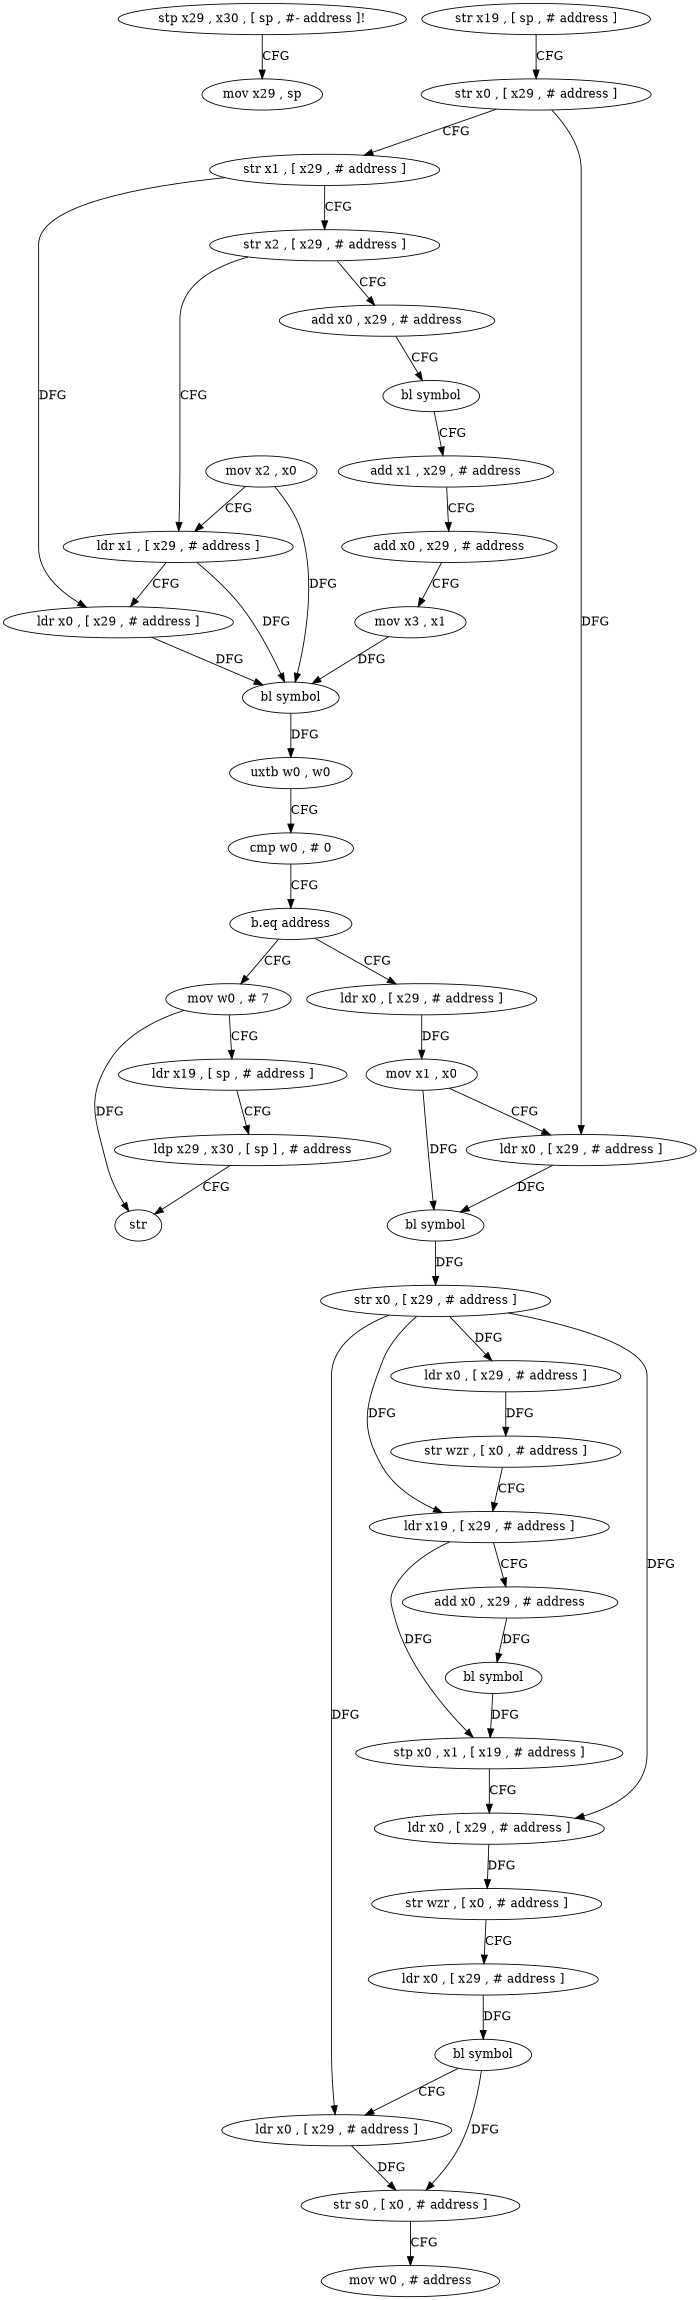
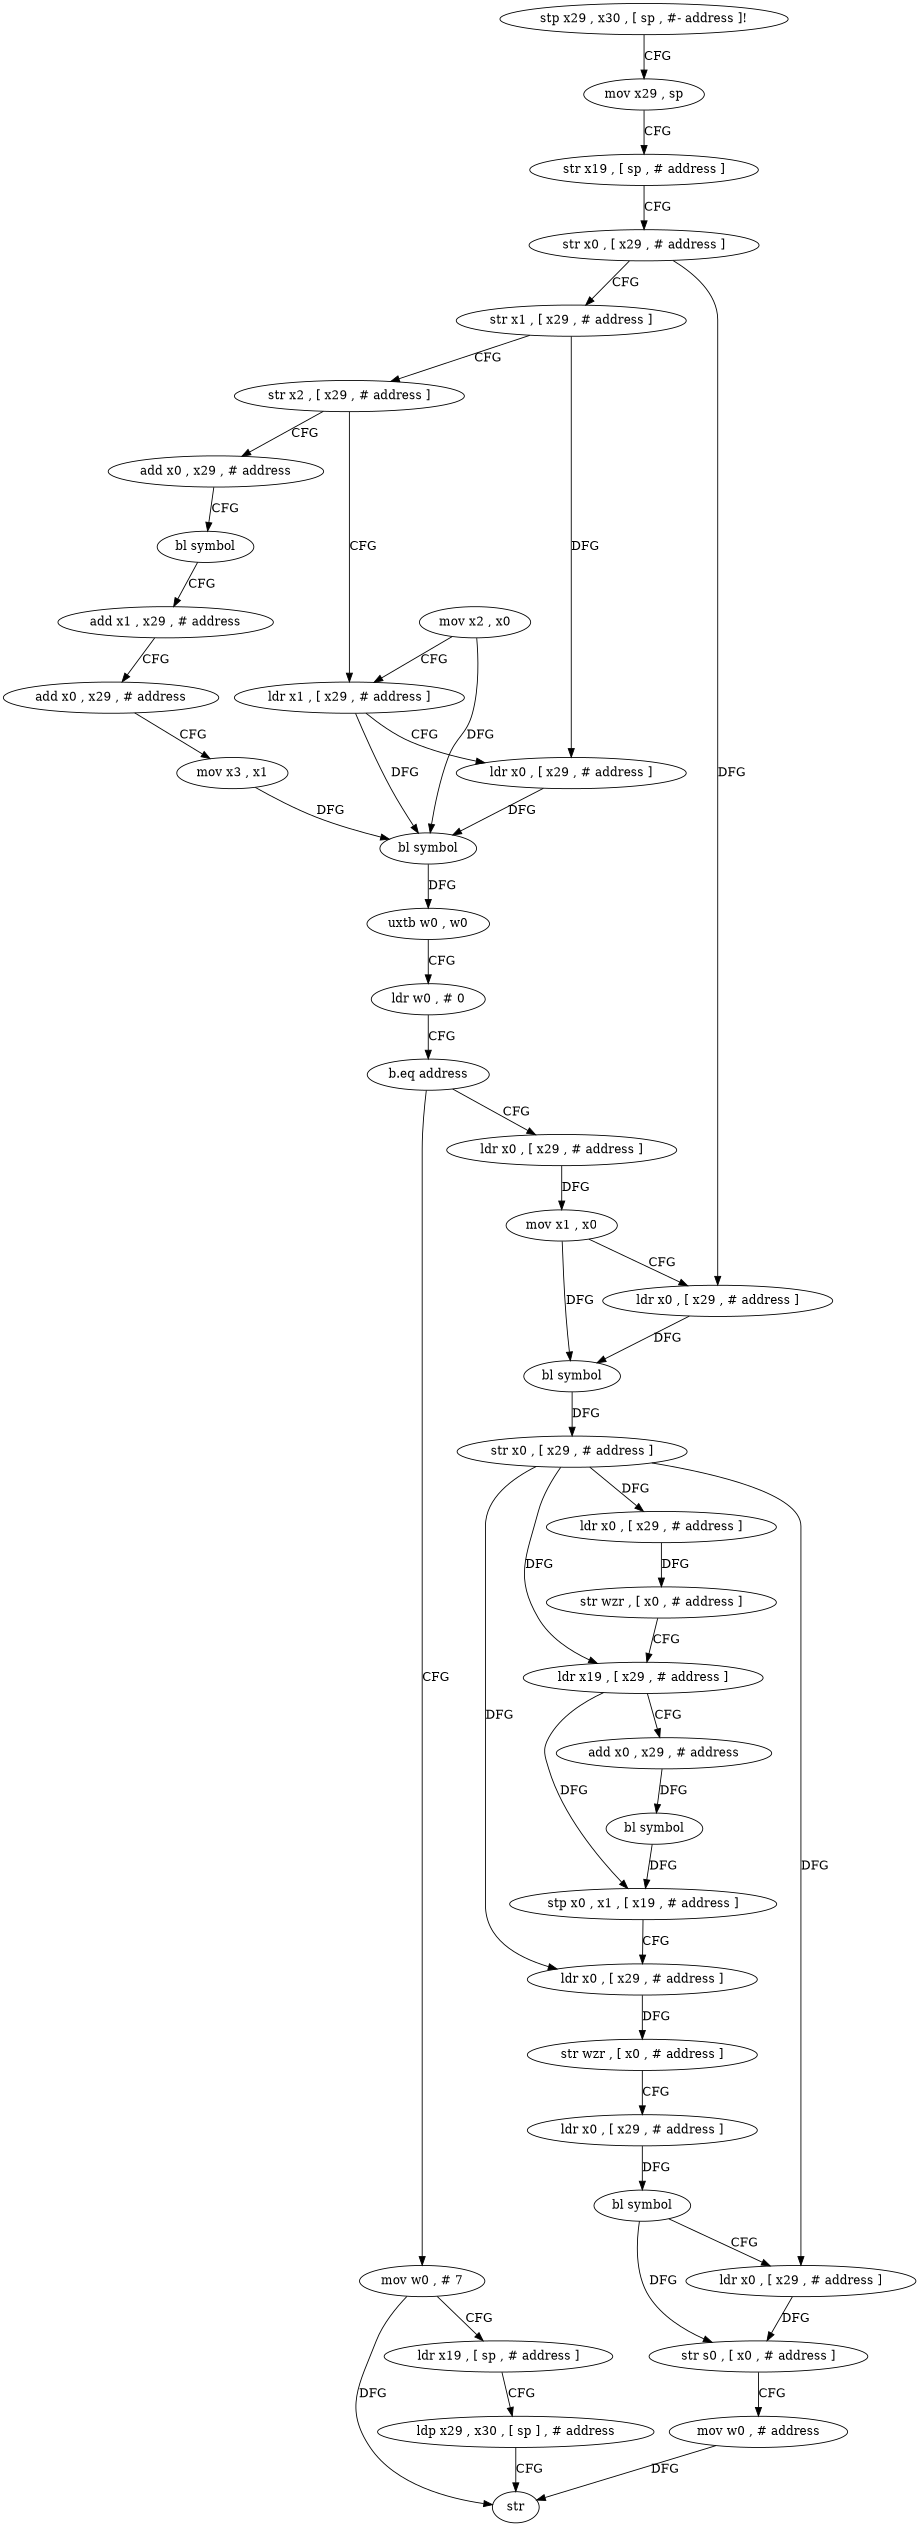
edge "mov x29 , sp" -> "str x19 , [ sp , # address ]": added, label "CFG"
node "cmp w0 , # 0": label "cmp w0 , # 0" -> "ldr w0 , # 0"
edge "mov w0 , # address" -> "str": added, label "DFG"
